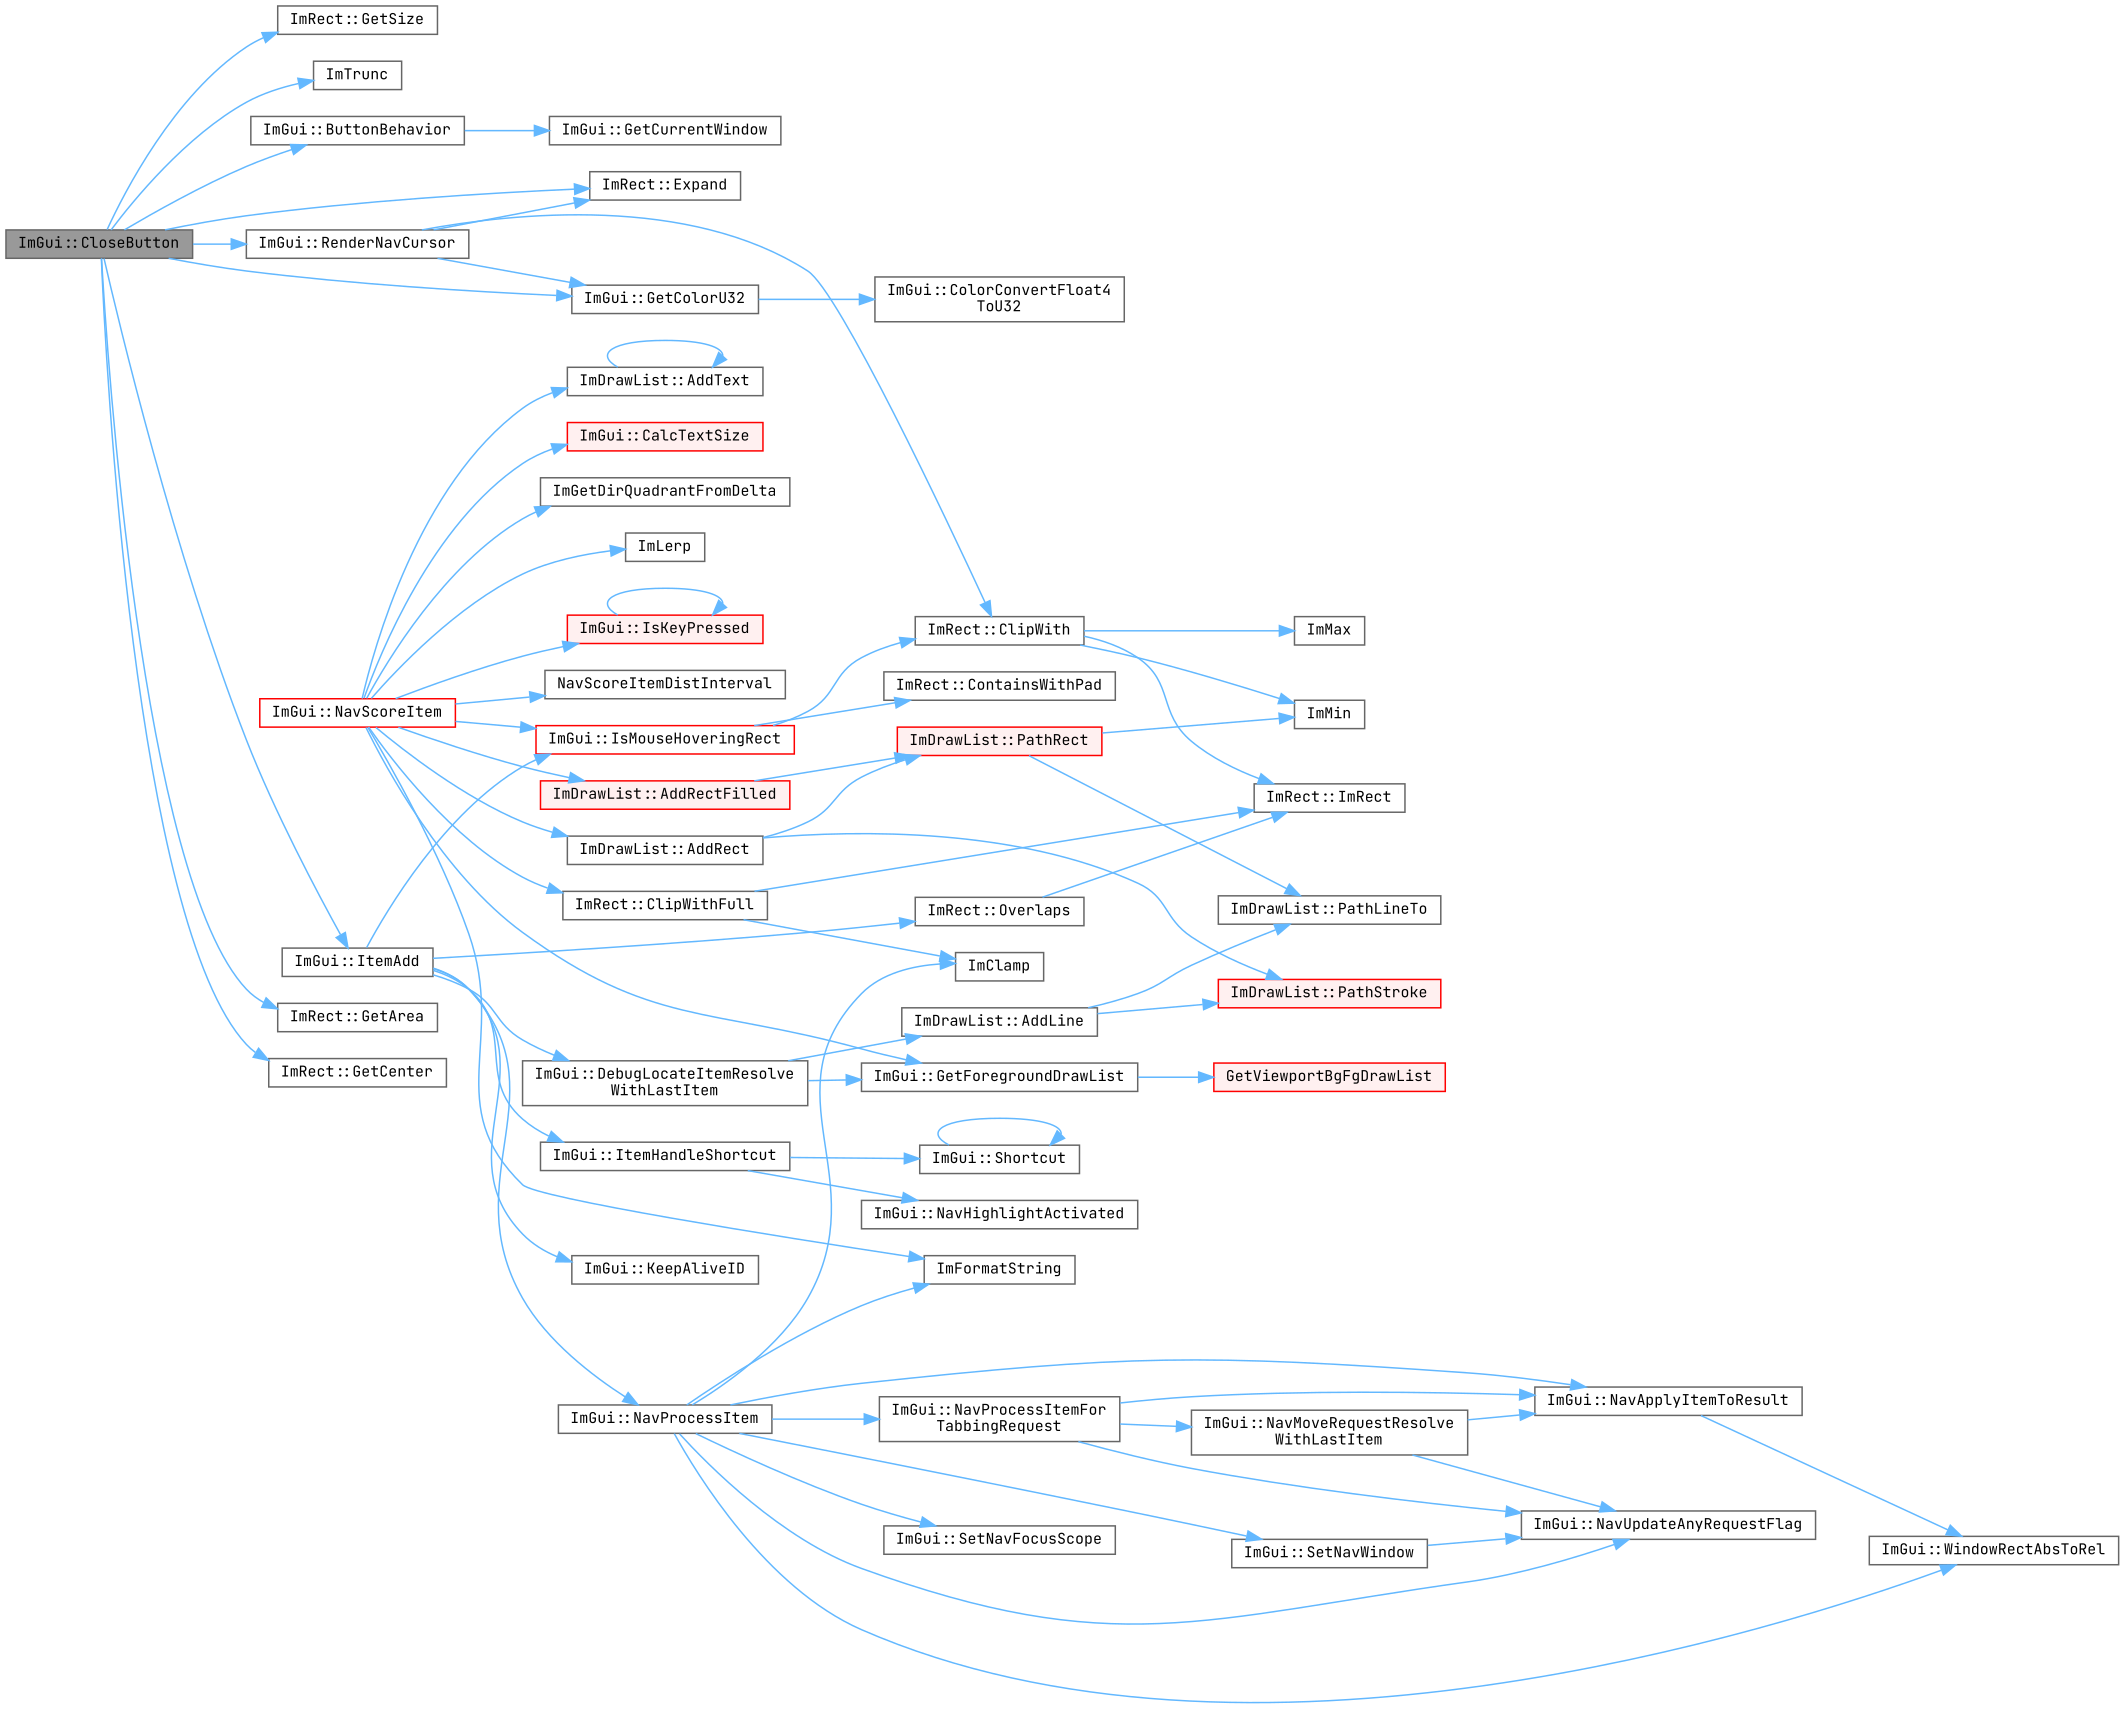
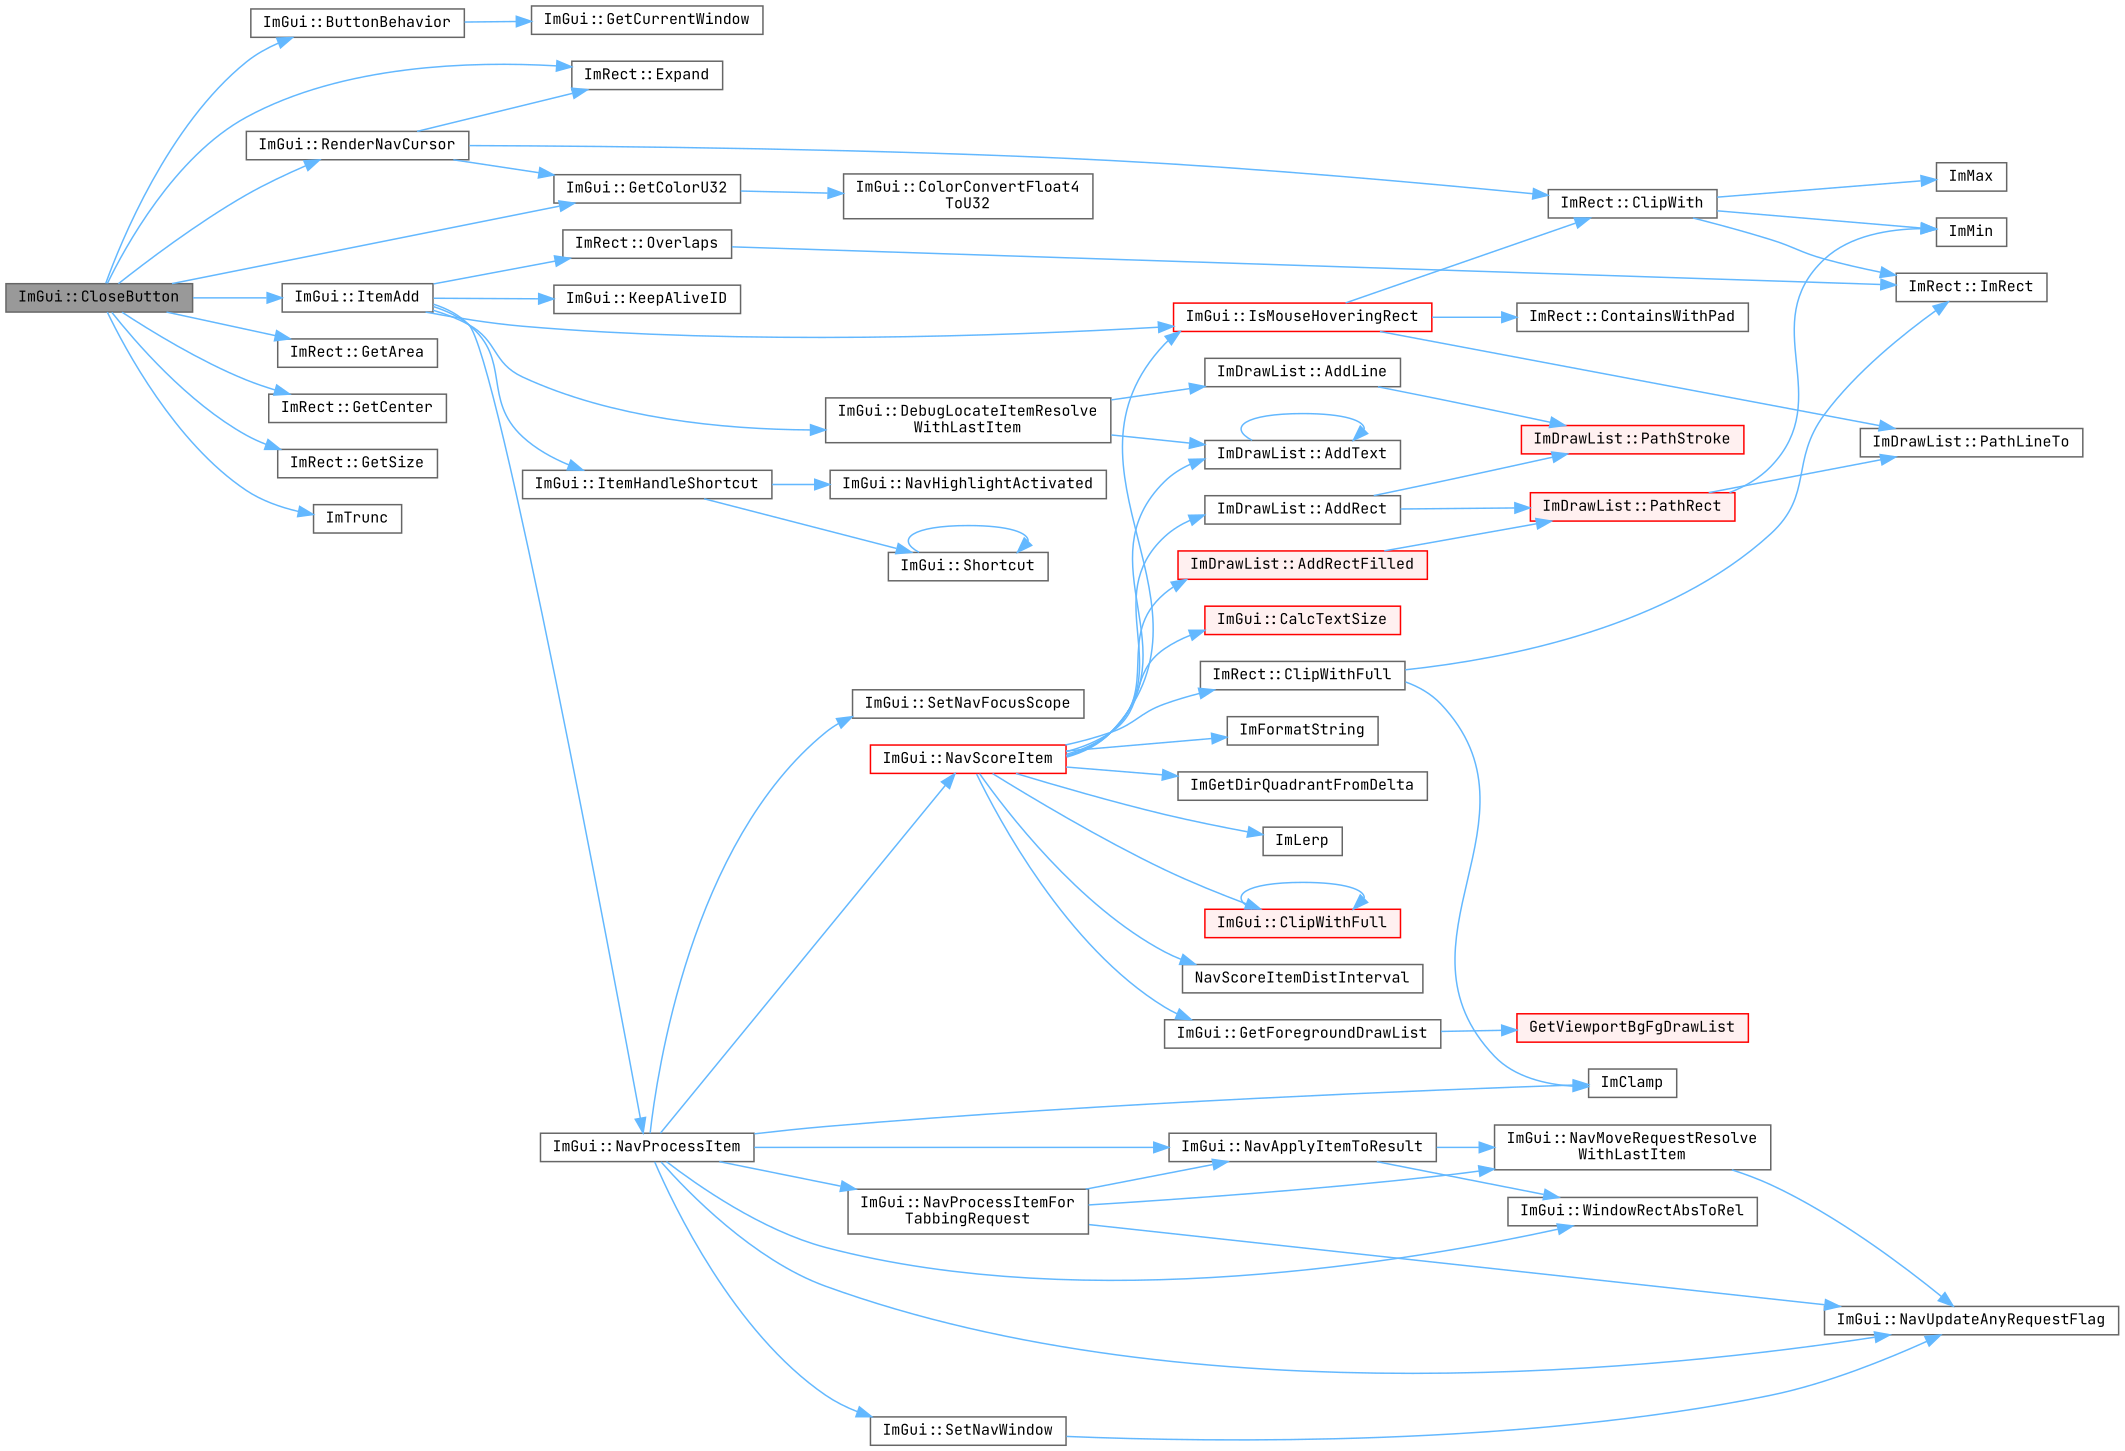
node "ImGui::IsKeyPressed": label "ImGui::IsKeyPressed" -> "ImGui::ClipWithFull"
edge "ImDrawList::AddLine" -> "ImDrawList::PathLineTo": now "ImGui::IsMouseHoveringRect" -> "ImDrawList::PathLineTo"
edge "ImGui::DebugLocateItemResolve WithLastItem" -> "ImGui::GetForegroundDrawList": now "ImGui::DebugLocateItemResolve WithLastItem" -> "ImDrawList::AddText"
edge "ImGui::NavProcessItem" -> "ImFormatString": now "ImGui::NavProcessItem" -> "ImGui::NavScoreItem"
edge "ImGui::NavMoveRequestResolve WithLastItem" -> "ImGui::NavApplyItemToResult": reversed
